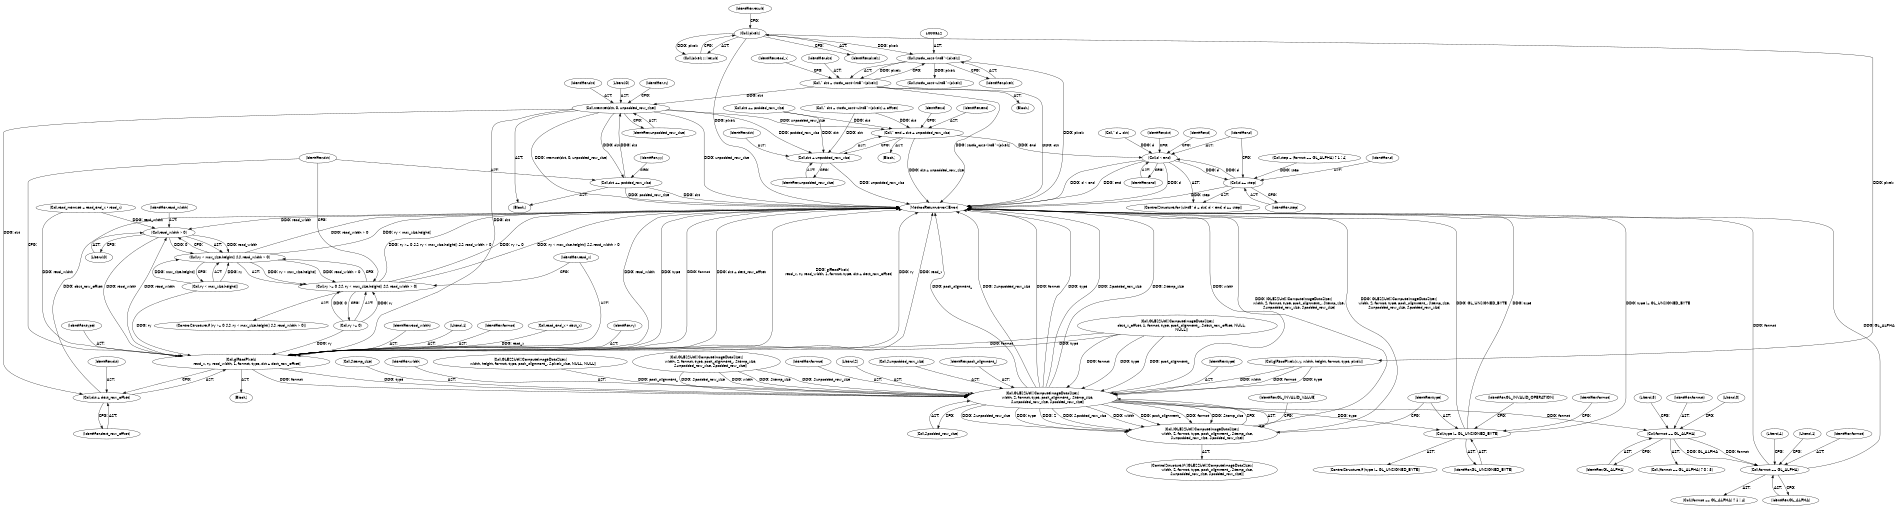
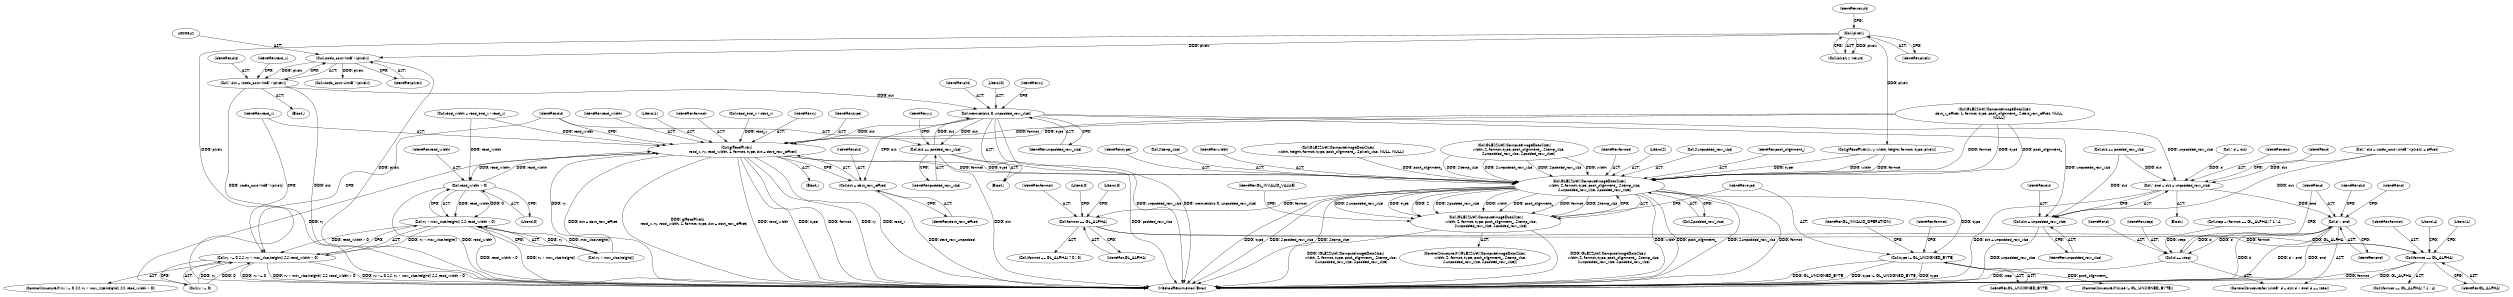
edge "(Call,memset(dst, 0, unpadded_row_size))" -> "(Call,dst + unpadded_row_size)": label "DDG: padded_row_size" -> "DDG: unpadded_row_size"
edge "(Call,* d = dst)" -> "(Call,d < end)": now "(Call,* d = dst)" -> "(Call,* end = dst + unpadded_row_size)"
node "(Identifier,padded_row_size)": added
edge "(Call,d += step)" -> "(Identifier,step)": removed, label "CFG:"
node "(Call,read_memset = read_end_x - read_x)": label "(Call,read_memset = read_end_x - read_x)" -> "(Call,read_width = read_end_x - read_x)"
edge "(MethodReturn,error::Error)" -> "(Call,read_width > 0)": reversed
edge "(Call,memset(dst, 0, unpadded_row_size))" -> "(Call,dst + dest_row_offset)": label "DDG: dst" -> "CFG: dst"
edge "(Call,dst + dest_row_offset)" -> "(MethodReturn,error::Error)": label "DDG: dest_row_offset" -> "DDG: dest_row_unpadded"
edge "(Call,type != GL_UNSIGNED_BYTE)" -> "(ControlStructure,if (type != GL_UNSIGNED_BYTE))": label "AST: " -> "DDG: pack_alignment_"
